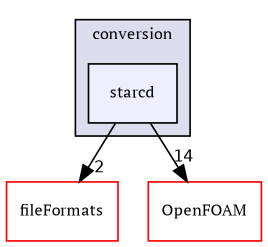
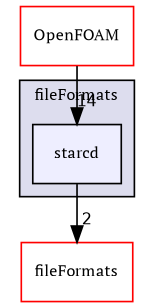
cluster "conversion": label "conversion" -> "fileFormats"
edge "starcd" -> "OpenFOAM": reversed
